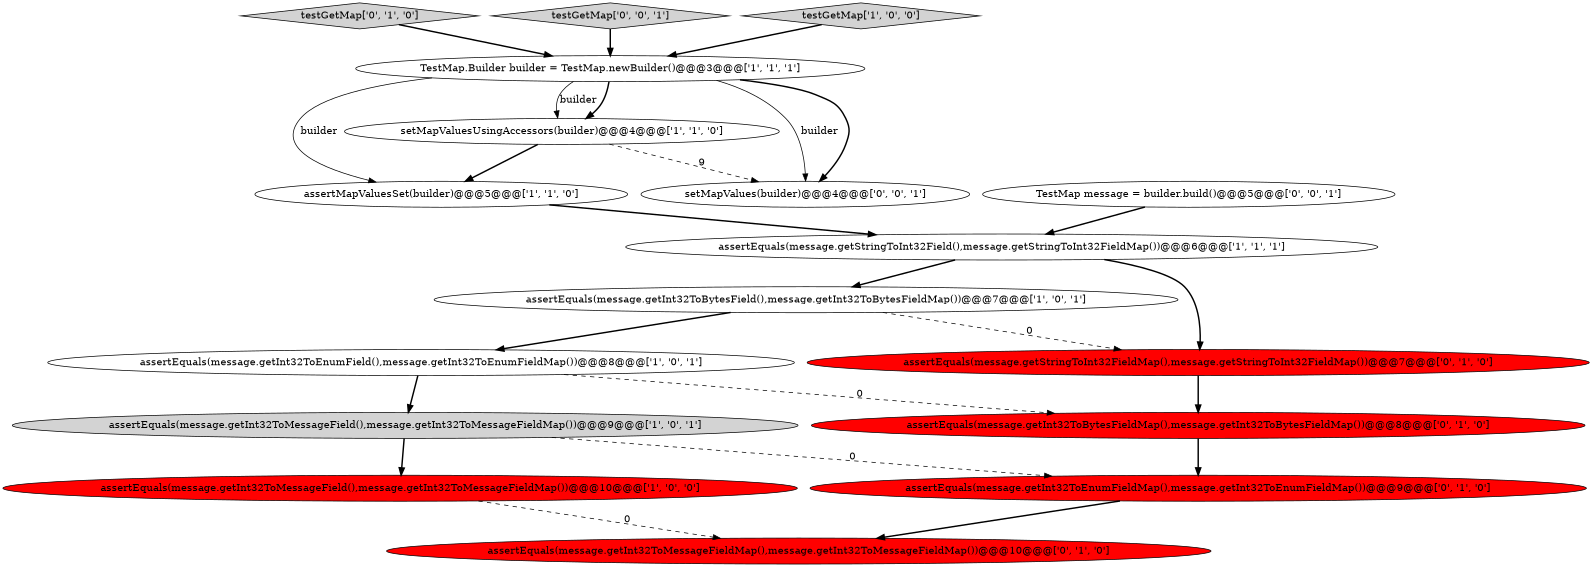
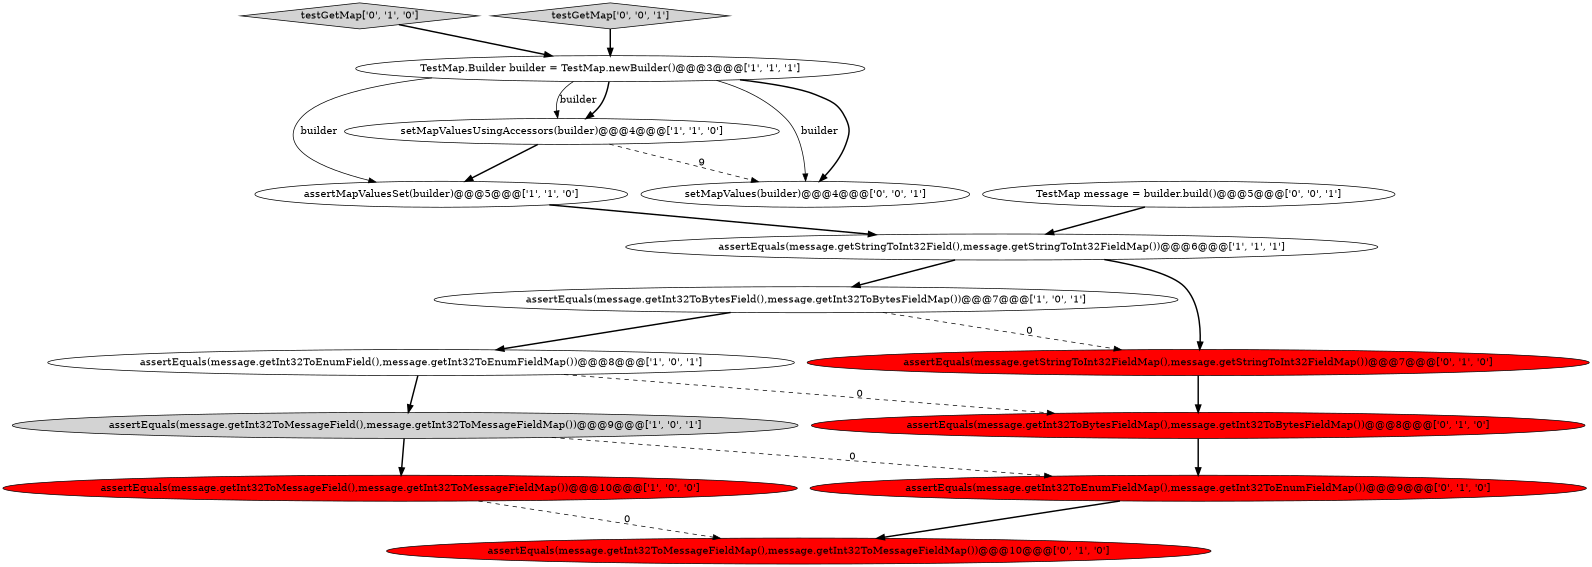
node "testGetMap['1', '0', '0']": removed
